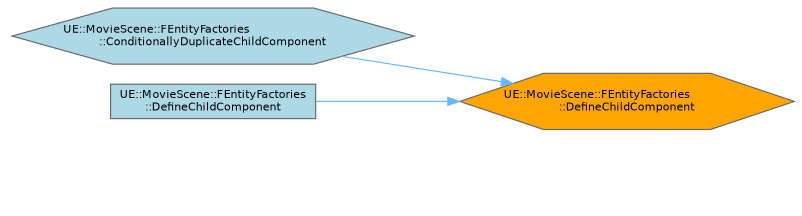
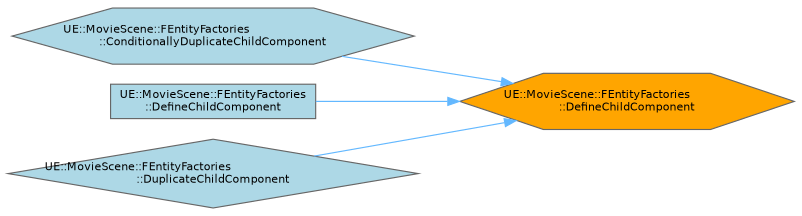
node "UE::MovieScene::FEntityFactories ::DuplicateChildComponent": added
